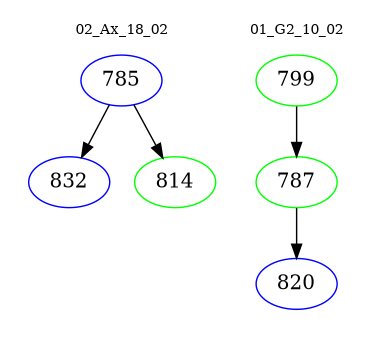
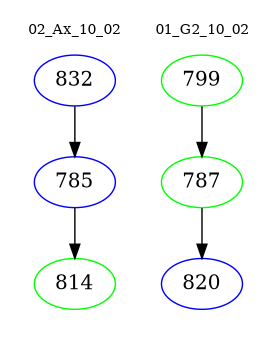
cluster "02_Ax_18_02": label "02_Ax_18_02" -> "02_Ax_10_02"
edge "785" -> "832": reversed
